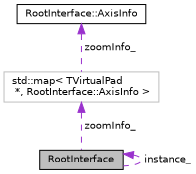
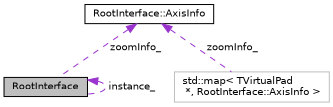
edge "RootInterface" -> "std::map< TVirtualPad *, RootInterface::AxisInfo >": now "RootInterface" -> "RootInterface::AxisInfo"
